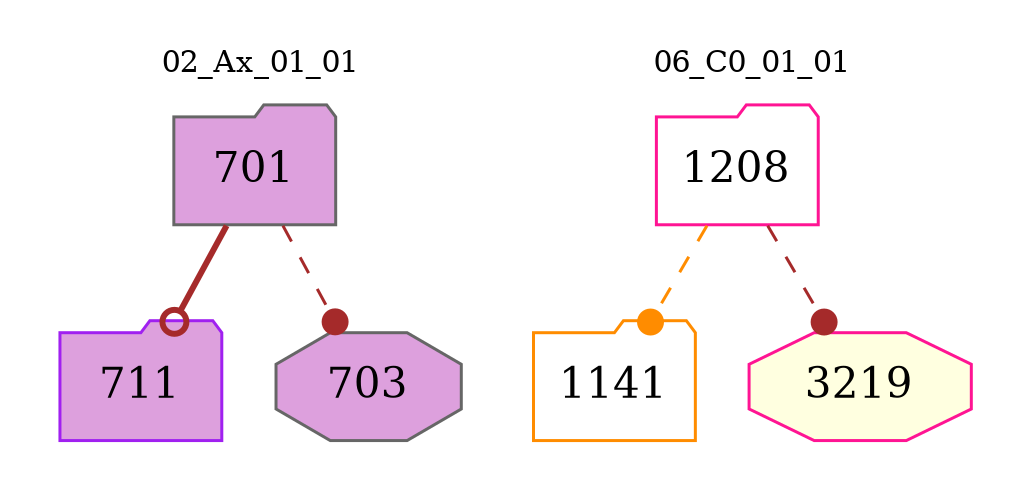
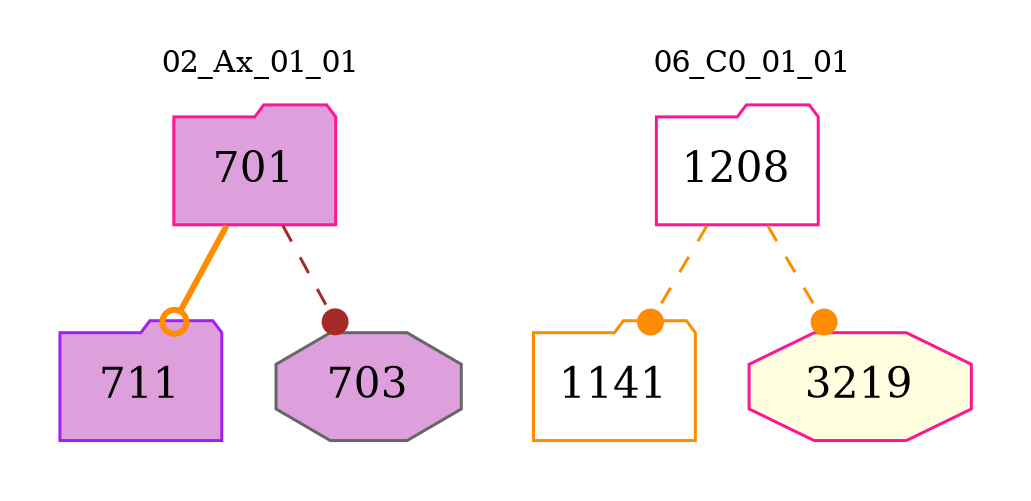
node "701": color gray40 -> deeppink
edge "701" -> "711": color brown -> darkorange
edge "1208" -> "3219": color brown -> darkorange
